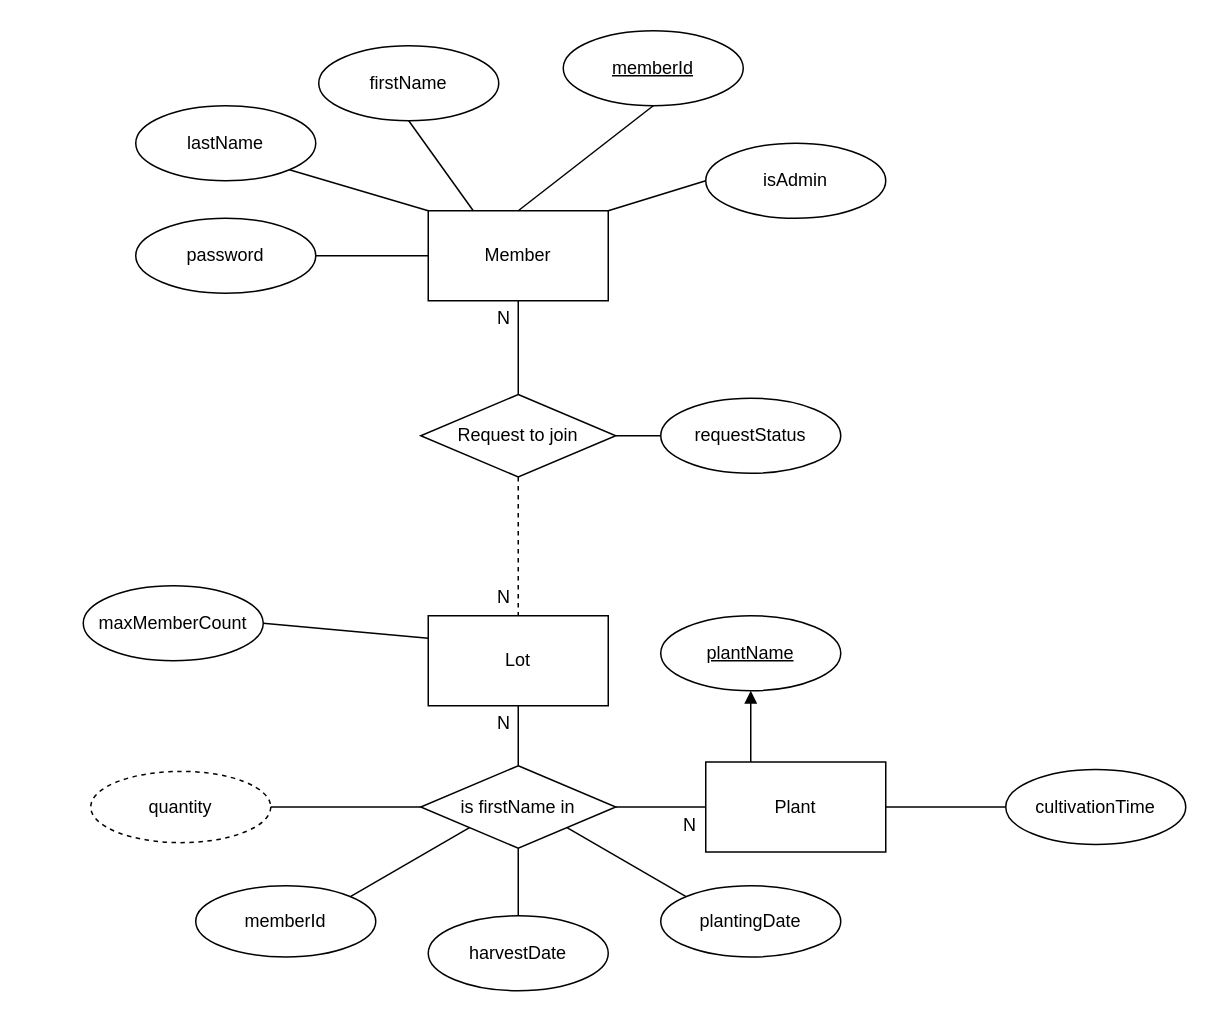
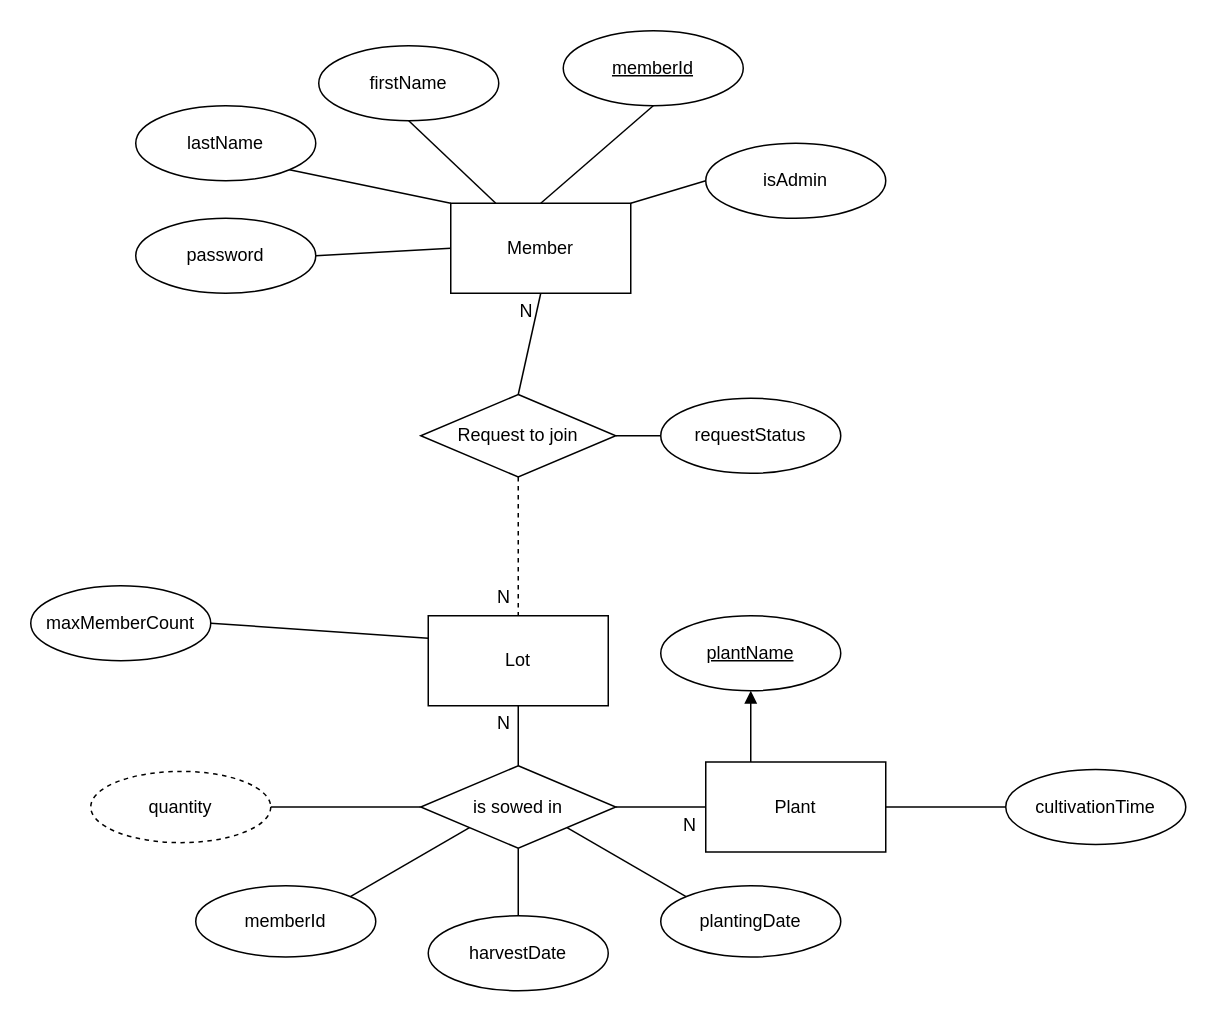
node "Member": moved (518, 256) -> (541, 248)
node "maxMemberCount": moved (173, 623) -> (121, 623)
node "is firstName in": label "is firstName in" -> "is sowed in"
